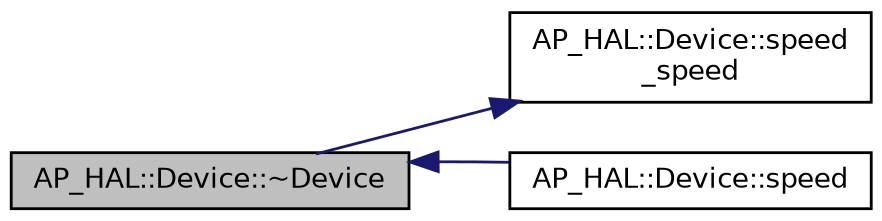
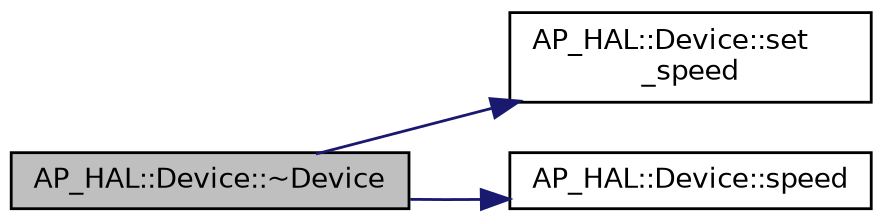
node "AP_HAL::Device::speed _speed": label "AP_HAL::Device::speed _speed" -> "AP_HAL::Device::set _speed"
edge "AP_HAL::Device::speed" -> "AP_HAL::Device::~Device": reversed
